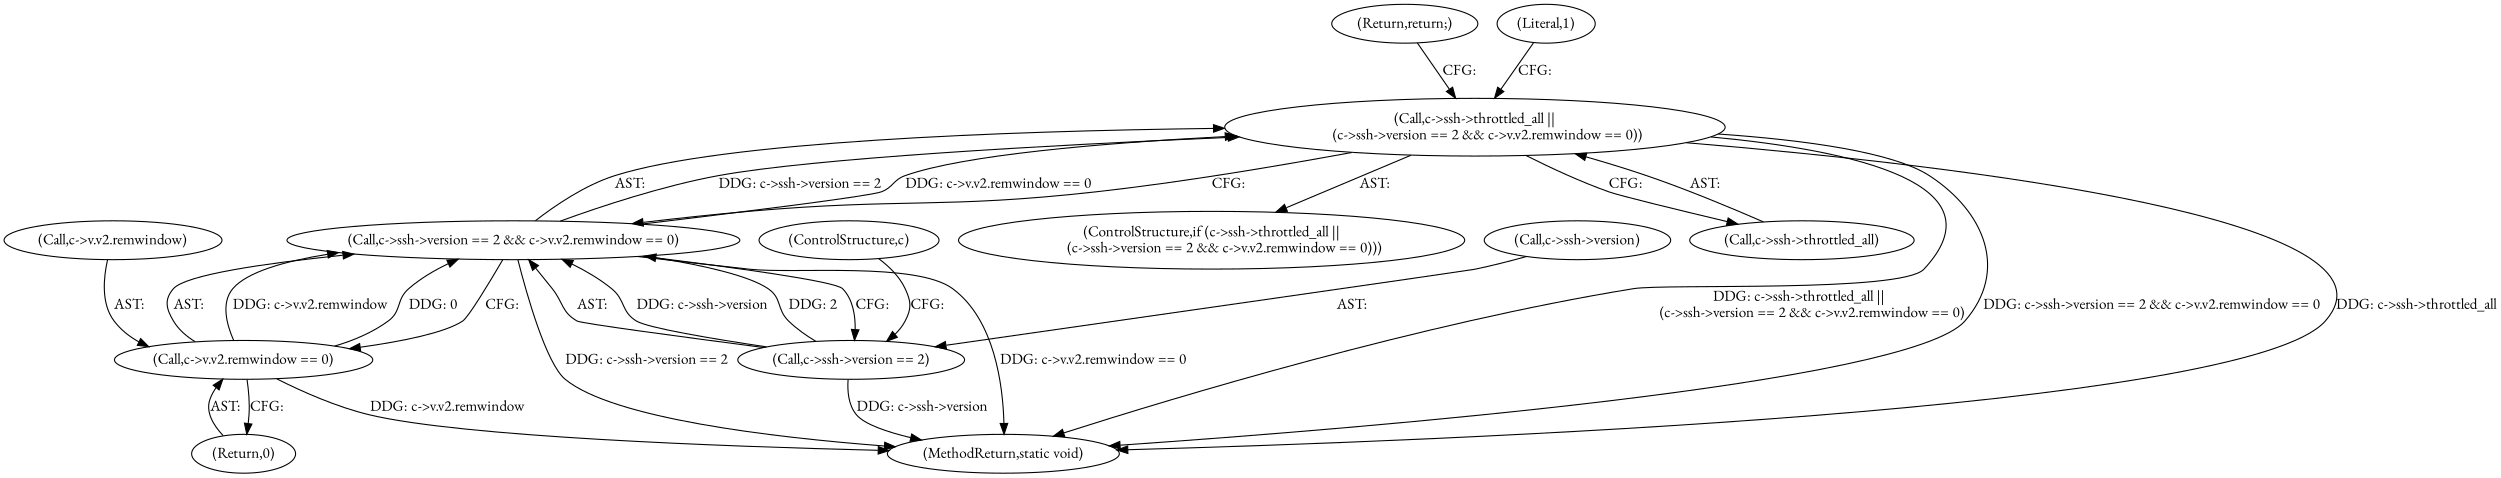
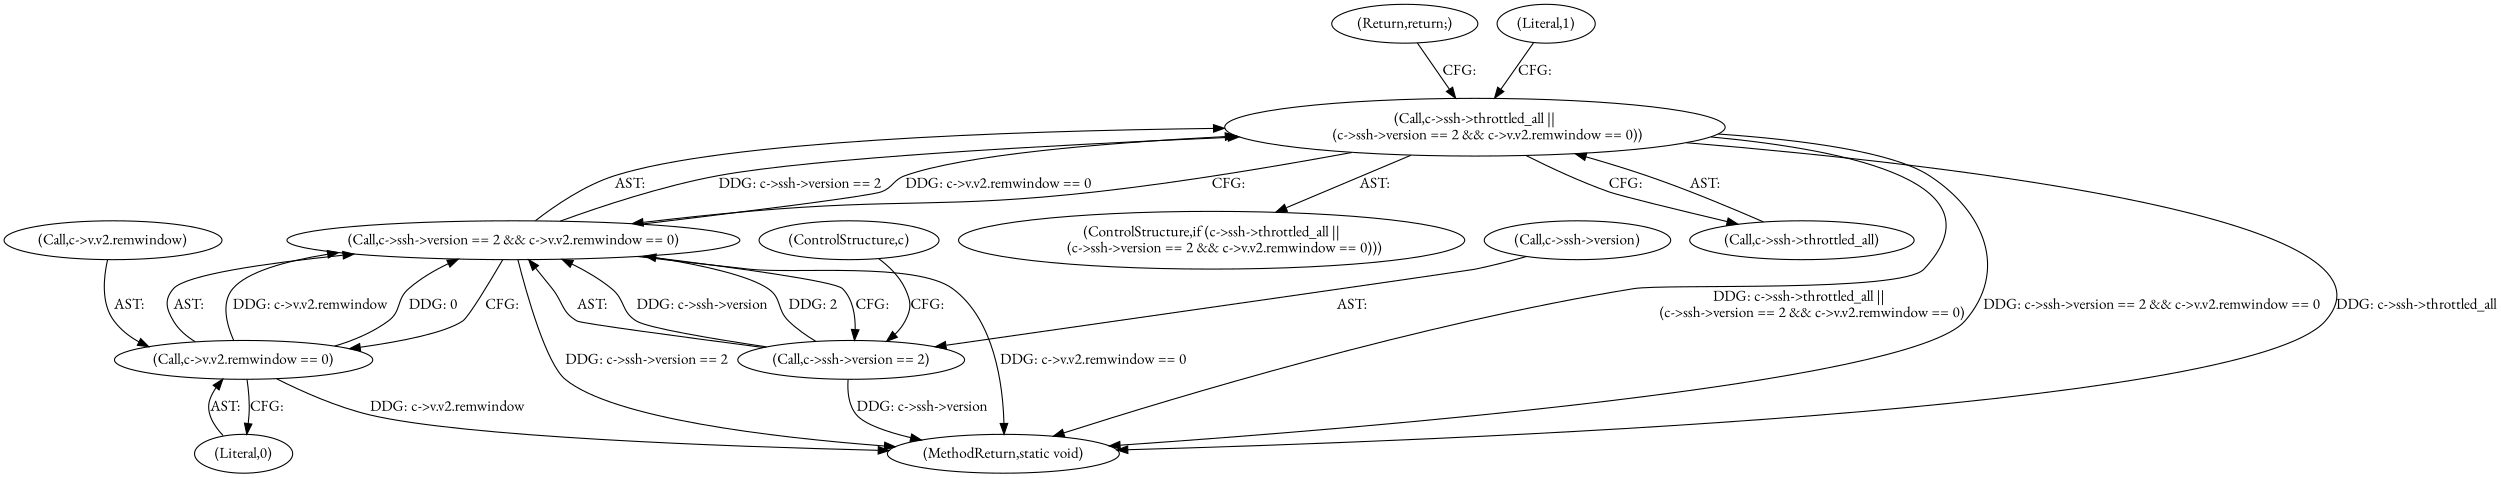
node "(Return,0)": label "(Return,0)" -> "(Literal,0)"
